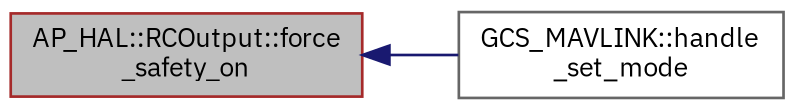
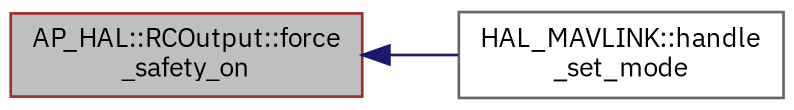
node "GCS_MAVLINK::handle _set_mode": label "GCS_MAVLINK::handle _set_mode" -> "HAL_MAVLINK::handle _set_mode"
